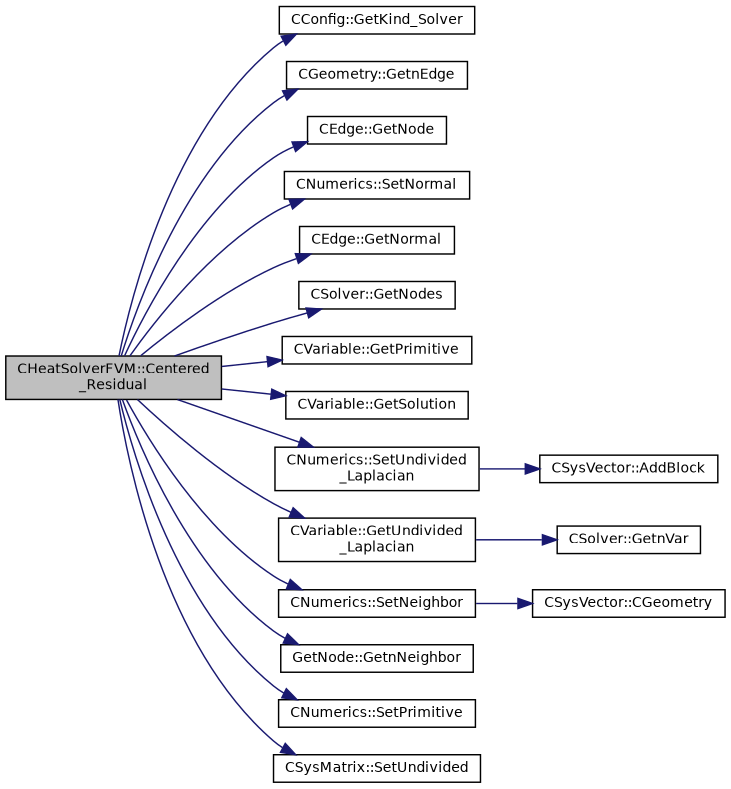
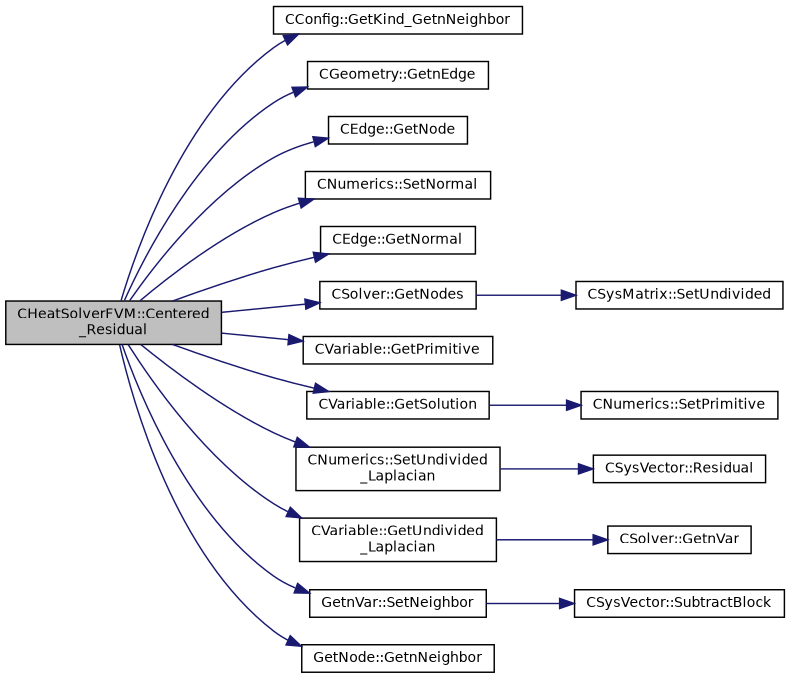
node "CConfig::GetKind_Solver": label "CConfig::GetKind_Solver" -> "CConfig::GetKind_GetnNeighbor"
node "CSysVector::AddBlock": label "CSysVector::AddBlock" -> "CSysVector::Residual"
edge "CHeatSolverFVM::Centered _Residual" -> "CNumerics::SetPrimitive": now "CVariable::GetSolution" -> "CNumerics::SetPrimitive"
edge "CHeatSolverFVM::Centered _Residual" -> "CSysMatrix::SetUndivided": now "CSolver::GetNodes" -> "CSysMatrix::SetUndivided"
node "CNumerics::SetNeighbor": label "CNumerics::SetNeighbor" -> "GetnVar::SetNeighbor"
node "CSysVector::CGeometry": label "CSysVector::CGeometry" -> "CSysVector::SubtractBlock"
